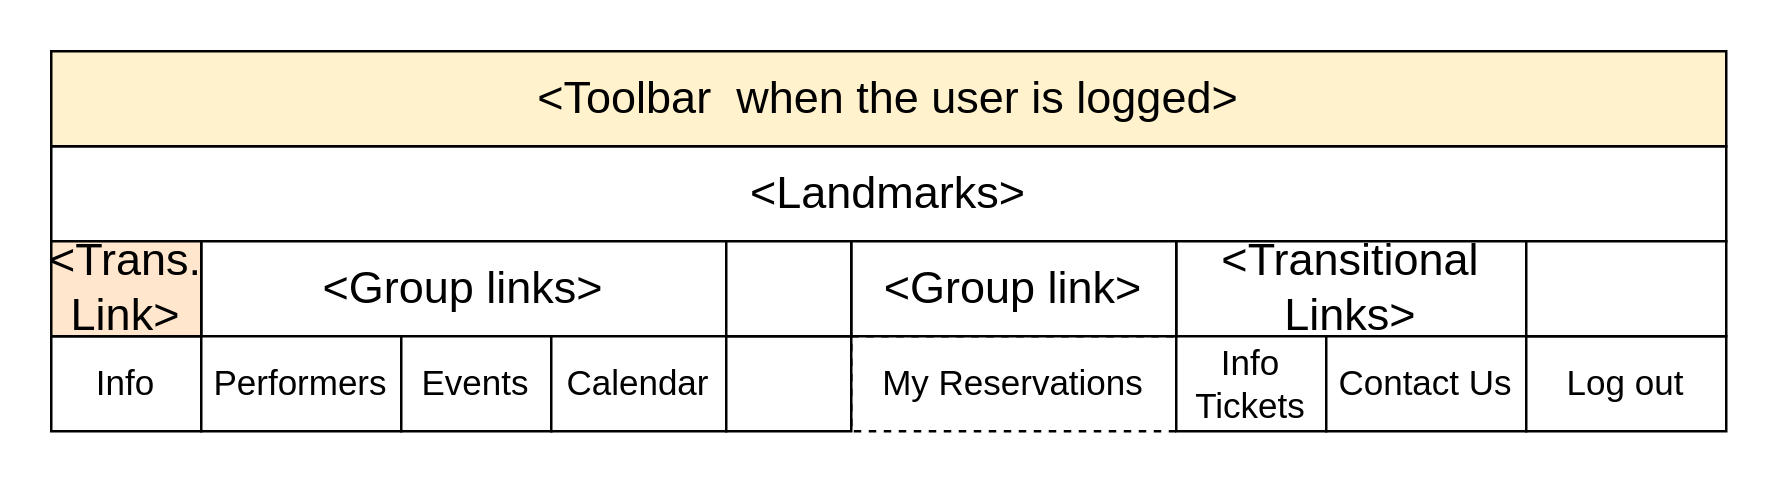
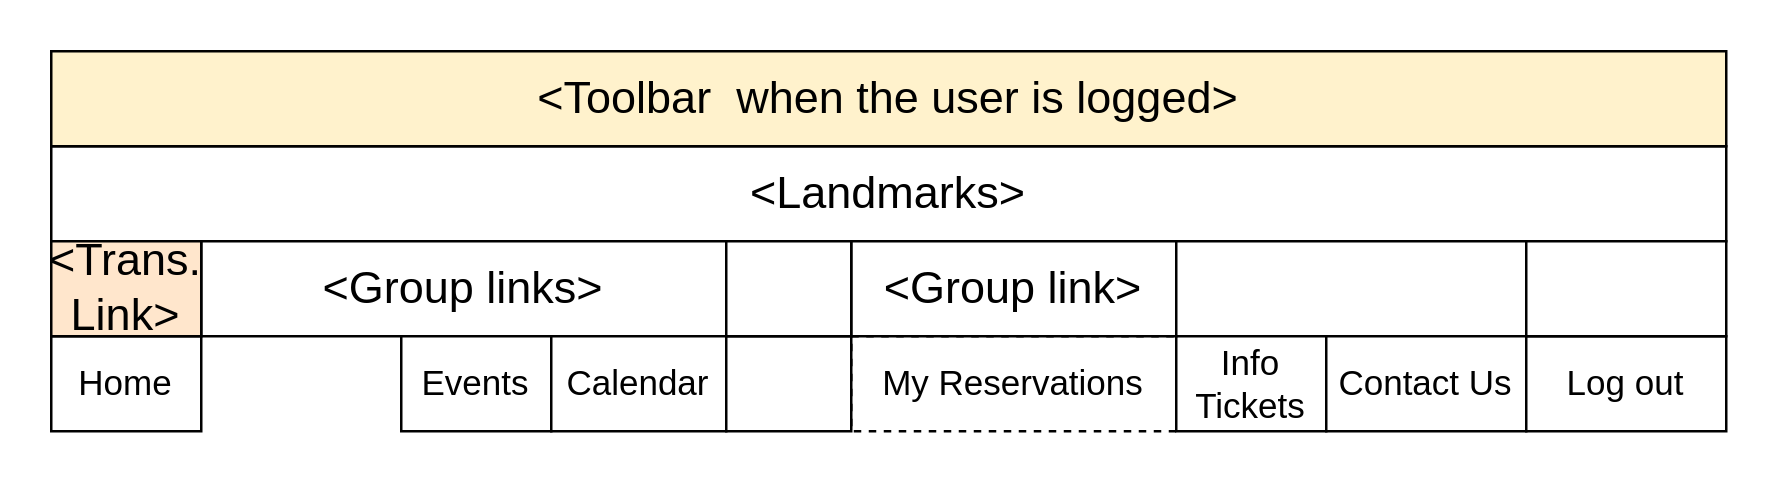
node "<Transitional Links>": removed
node "Info": label "Info" -> "Home"
node "Performers": removed
